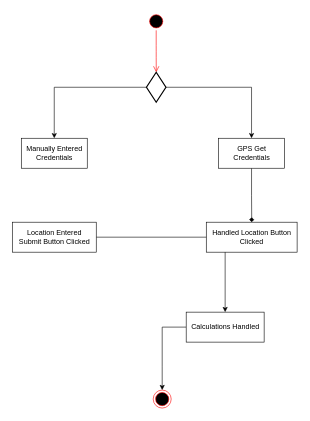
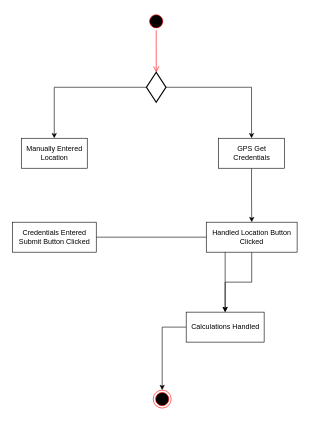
node "Manually Entered Credentials": label "Manually Entered Credentials" -> "Manually Entered Location"
edge "GPS Get Credentials" -> "Handled Location Button Clicked": arrowhead diamond -> classic
node "Location Entered Submit Button Clicked": label "Location Entered Submit Button Clicked" -> "Credentials Entered Submit Button Clicked"
edge "Handled Location Button Clicked" -> "Calculations Handled": added
